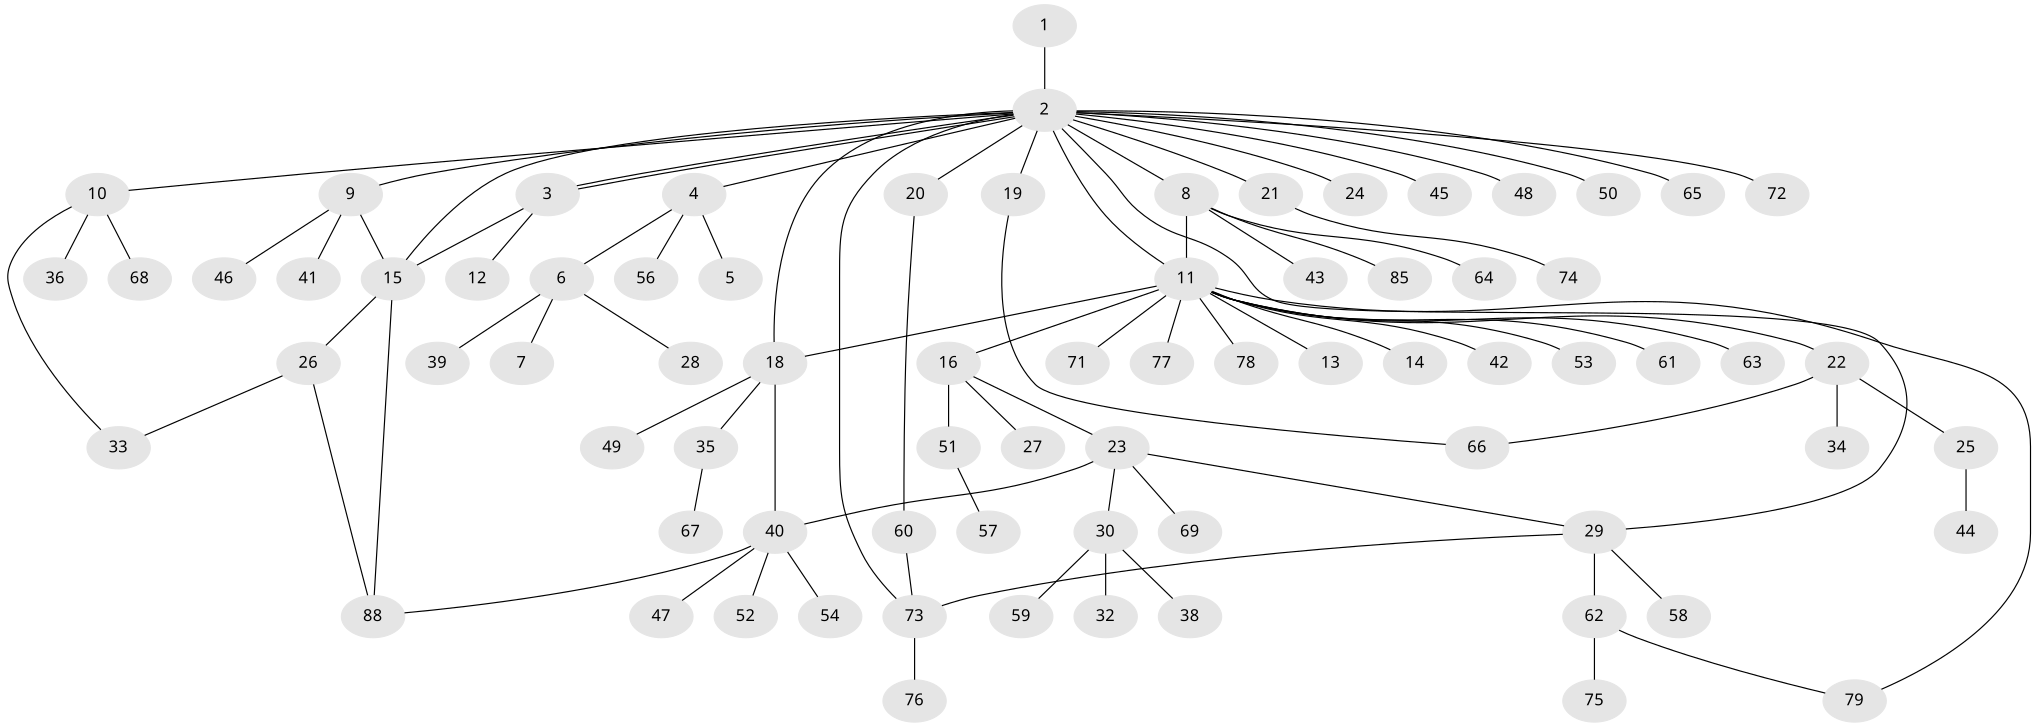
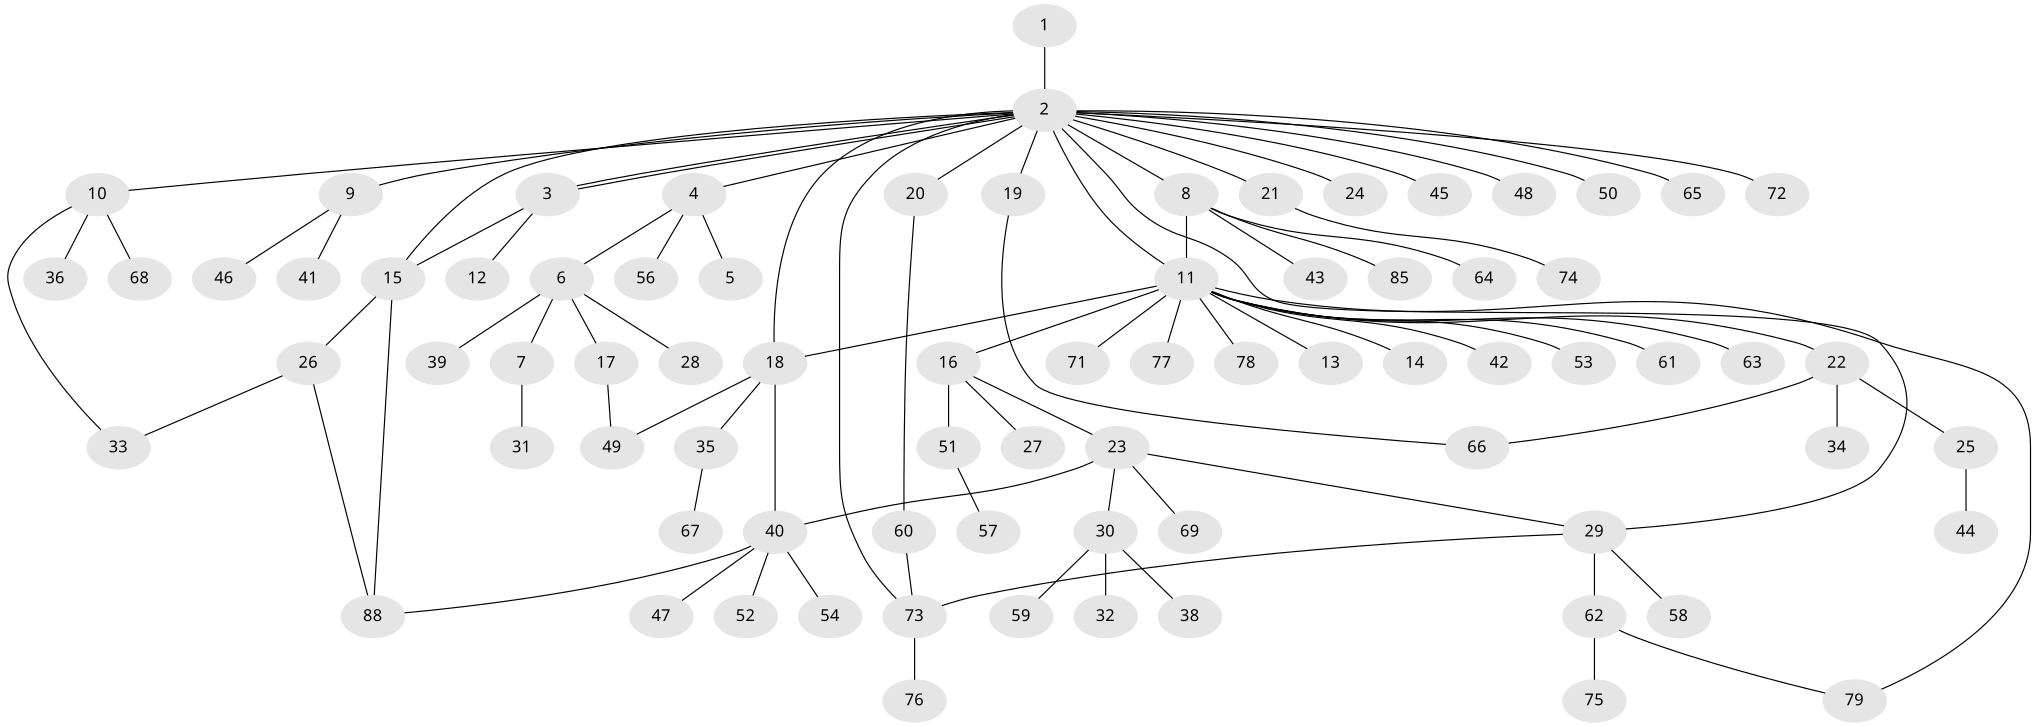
edge "9" -- "15": removed
node "17": added
node "31": added
